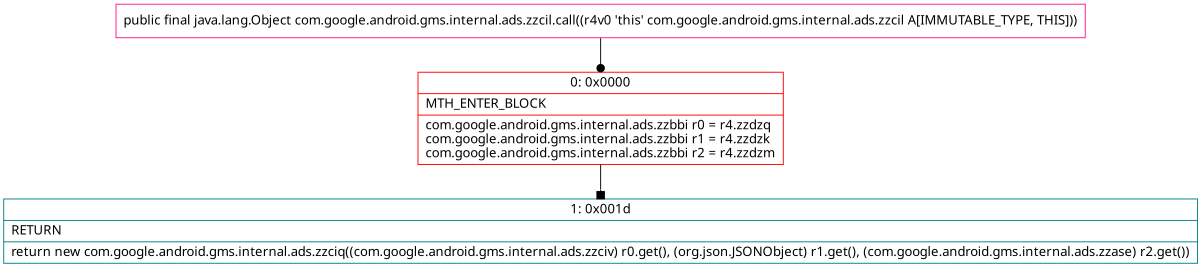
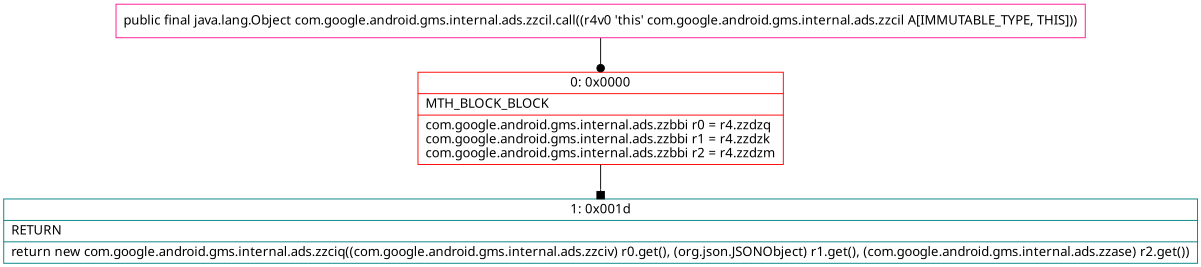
node "0: 0x0000": text "MTH_ENTER_BLOCK" -> "MTH_BLOCK_BLOCK"
